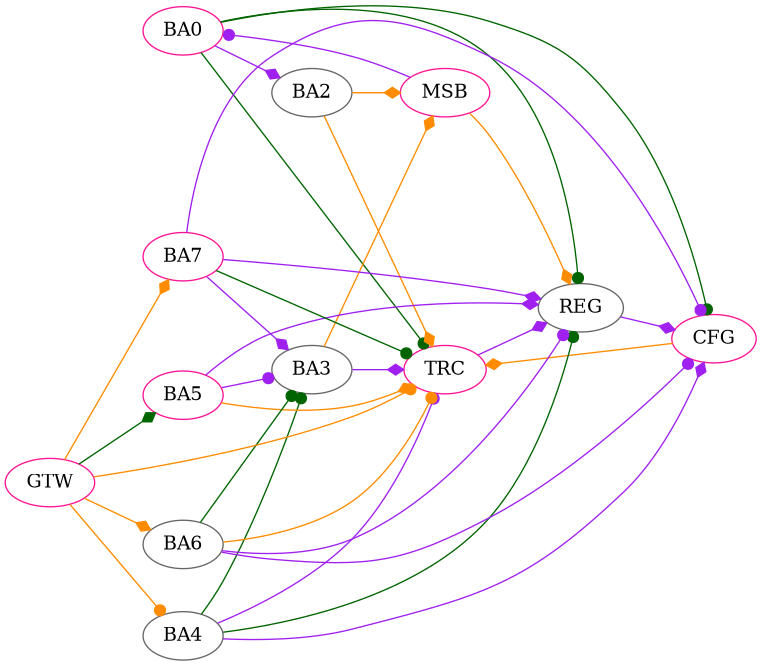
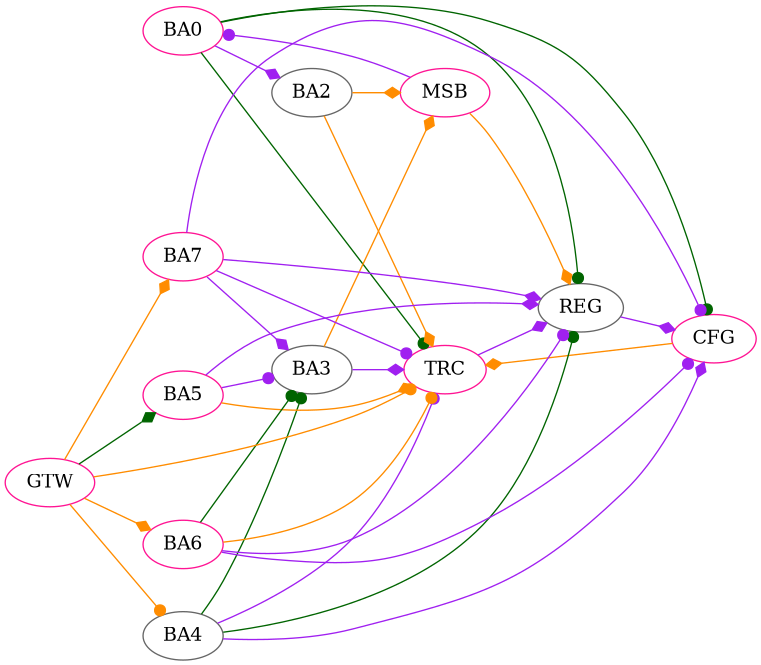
edge "BA7" -> "TRC": color darkgreen -> purple
node "BA6": color gray40 -> deeppink
